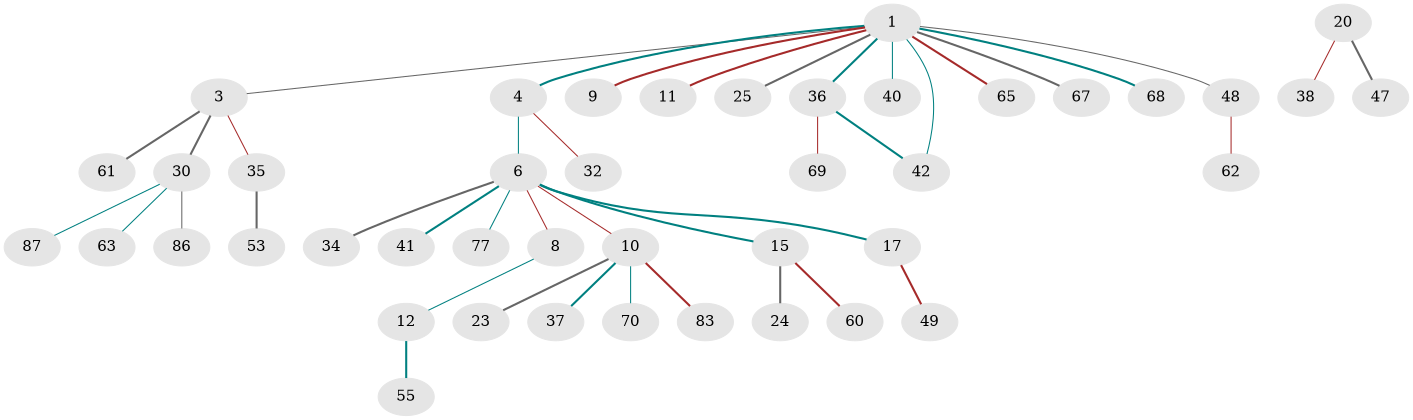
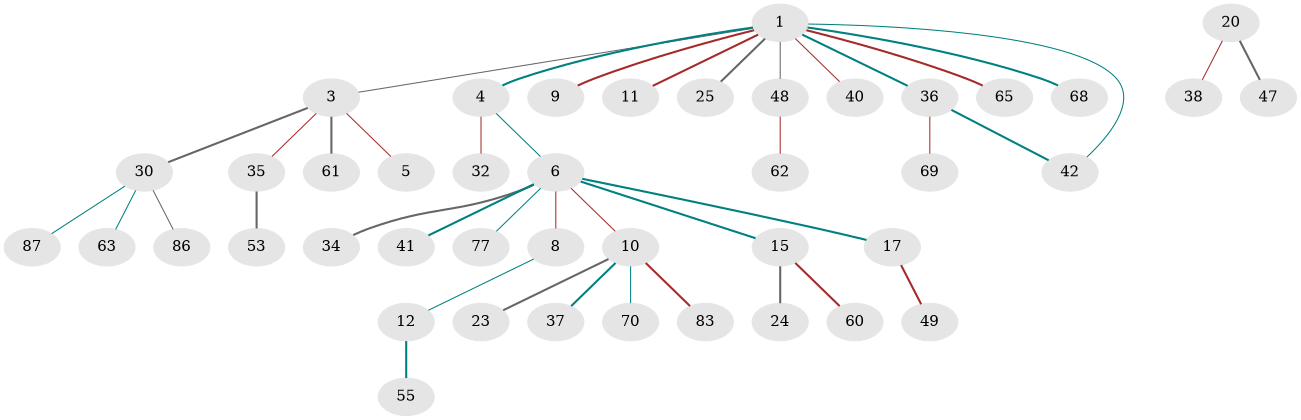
edge "1" -- "40": color teal -> brown
node "67": removed
node "5": added
